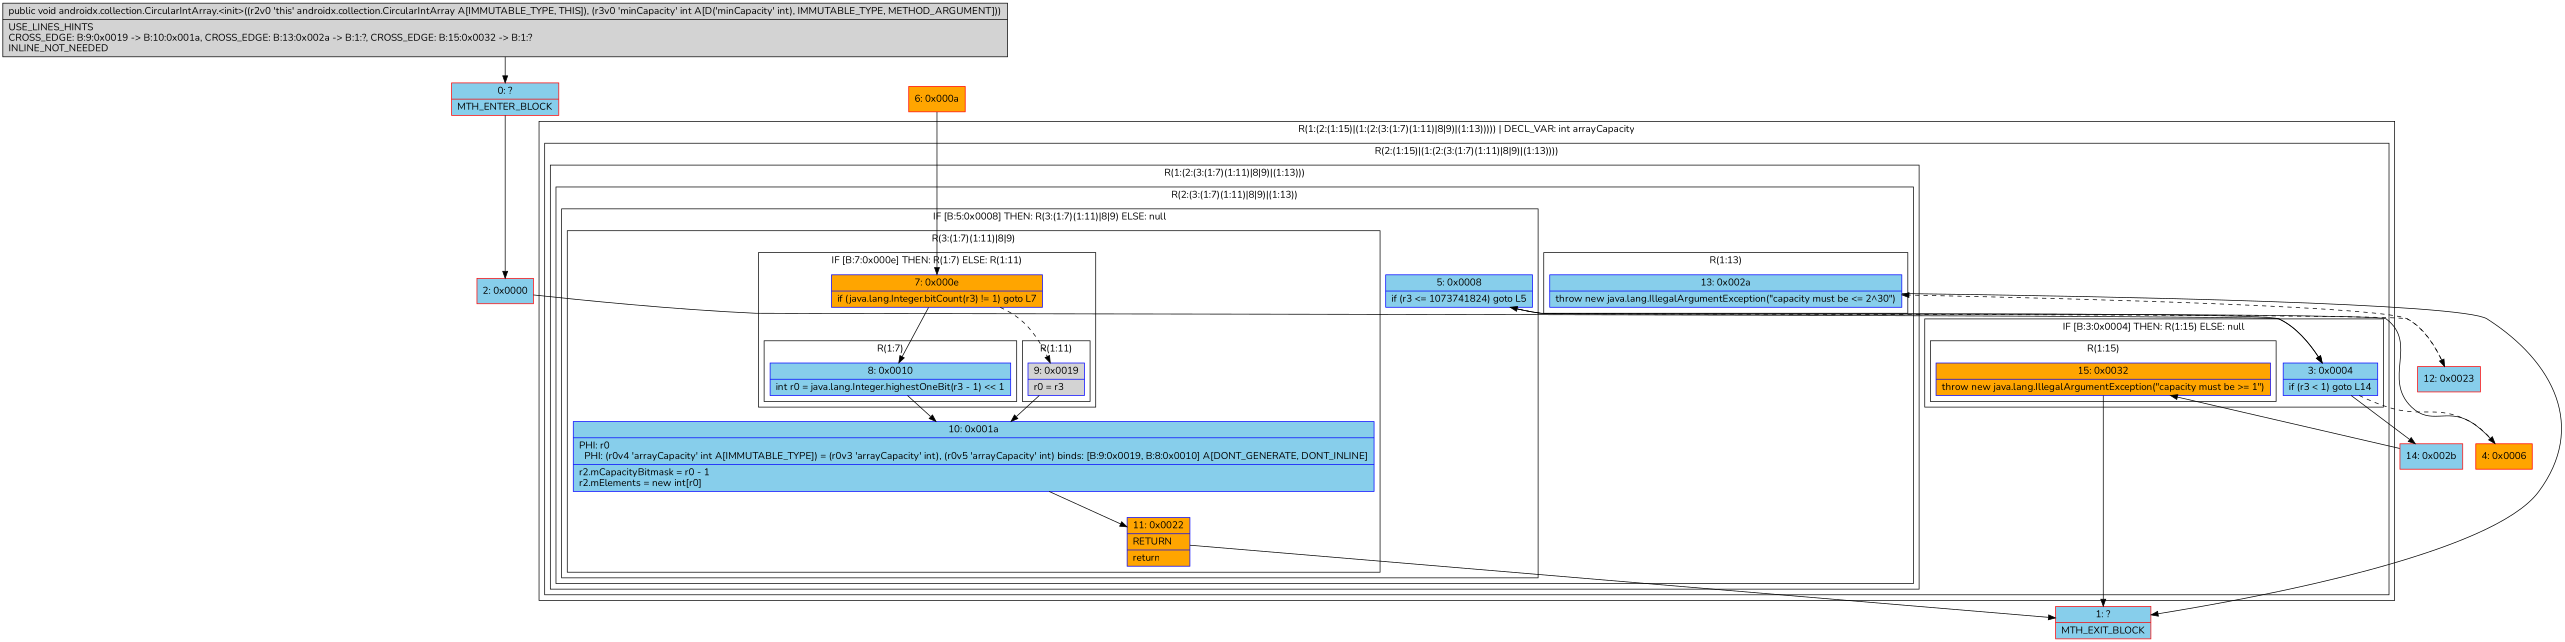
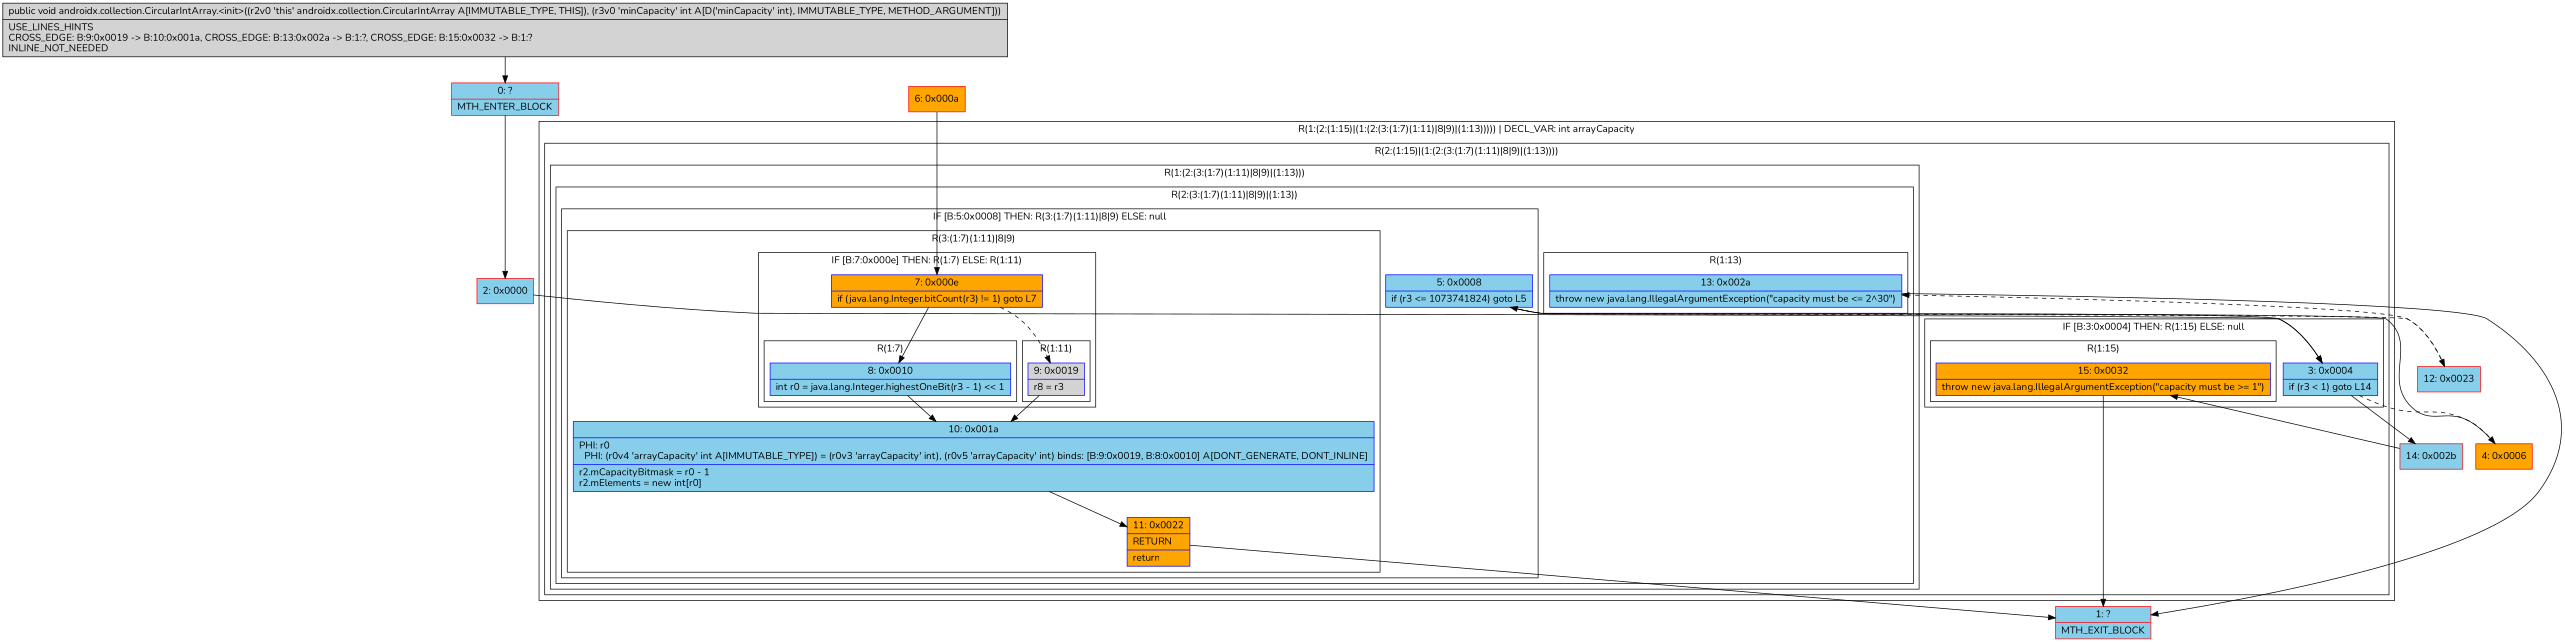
node "9: 0x0019": text "r0 = r3" -> "r8 = r3"
